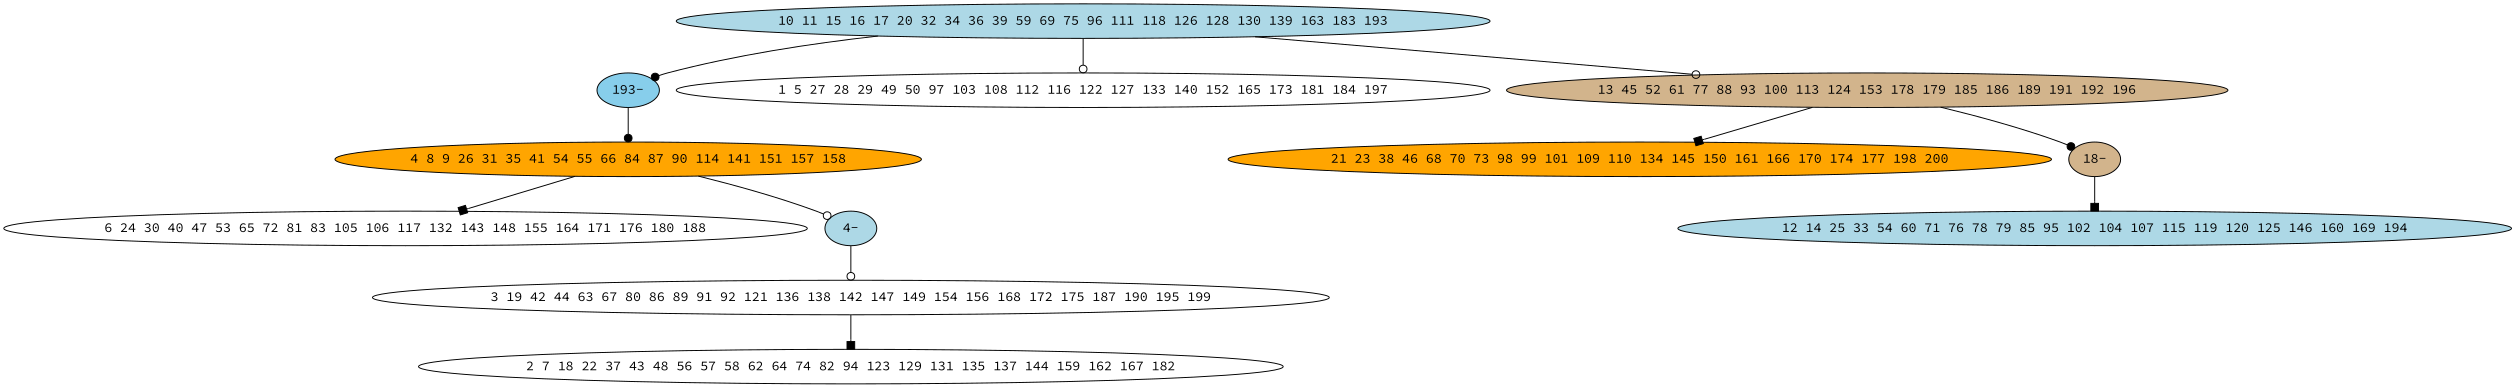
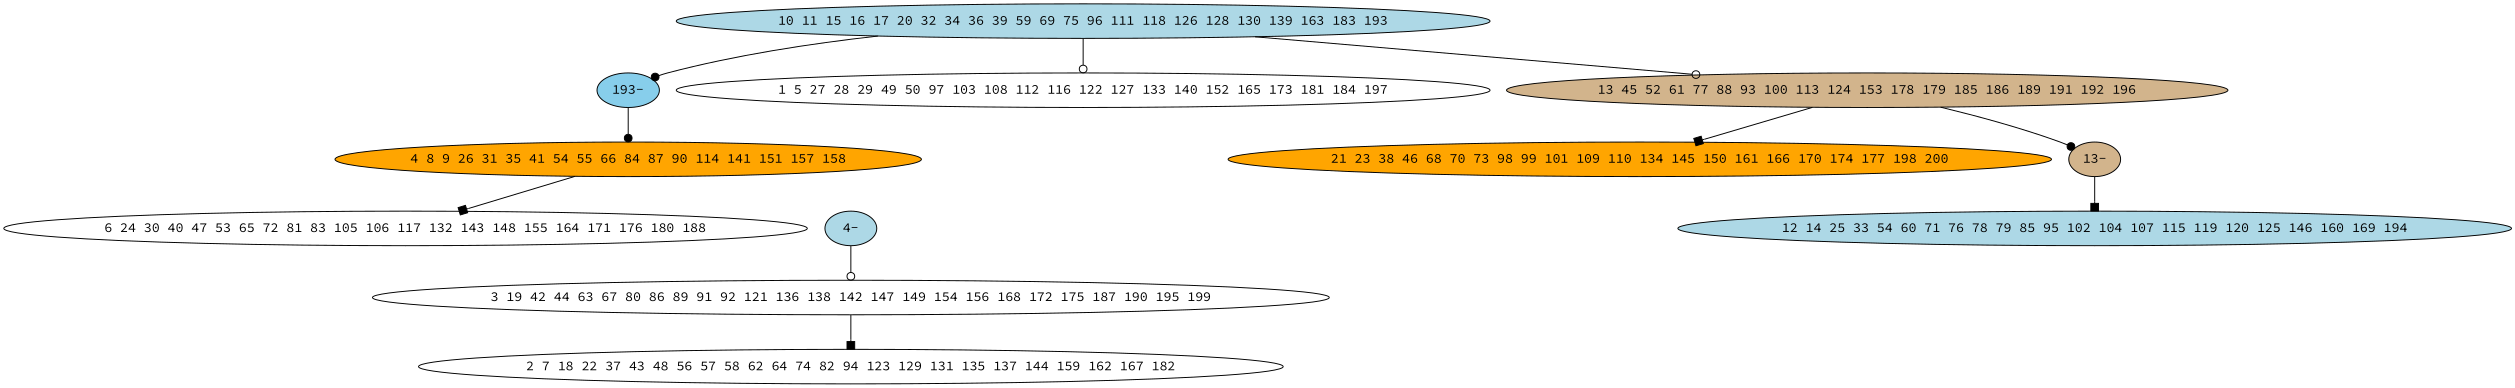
node "18-": label "18-" -> "13-"
edge "4 8 9 26 31 35 41 54 55 66 84 87 90 114 141 151 157 158" -> "4-": removed
